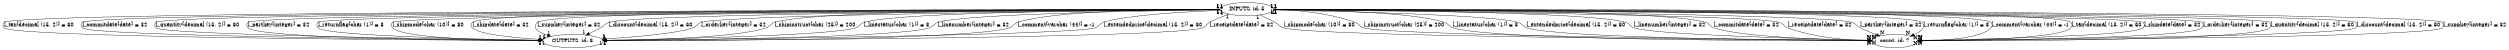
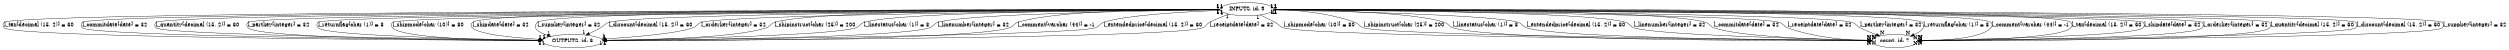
node "INPUTS, id: 5": label "INPUTS, id: 5" -> "INPUTS, id: 9"
